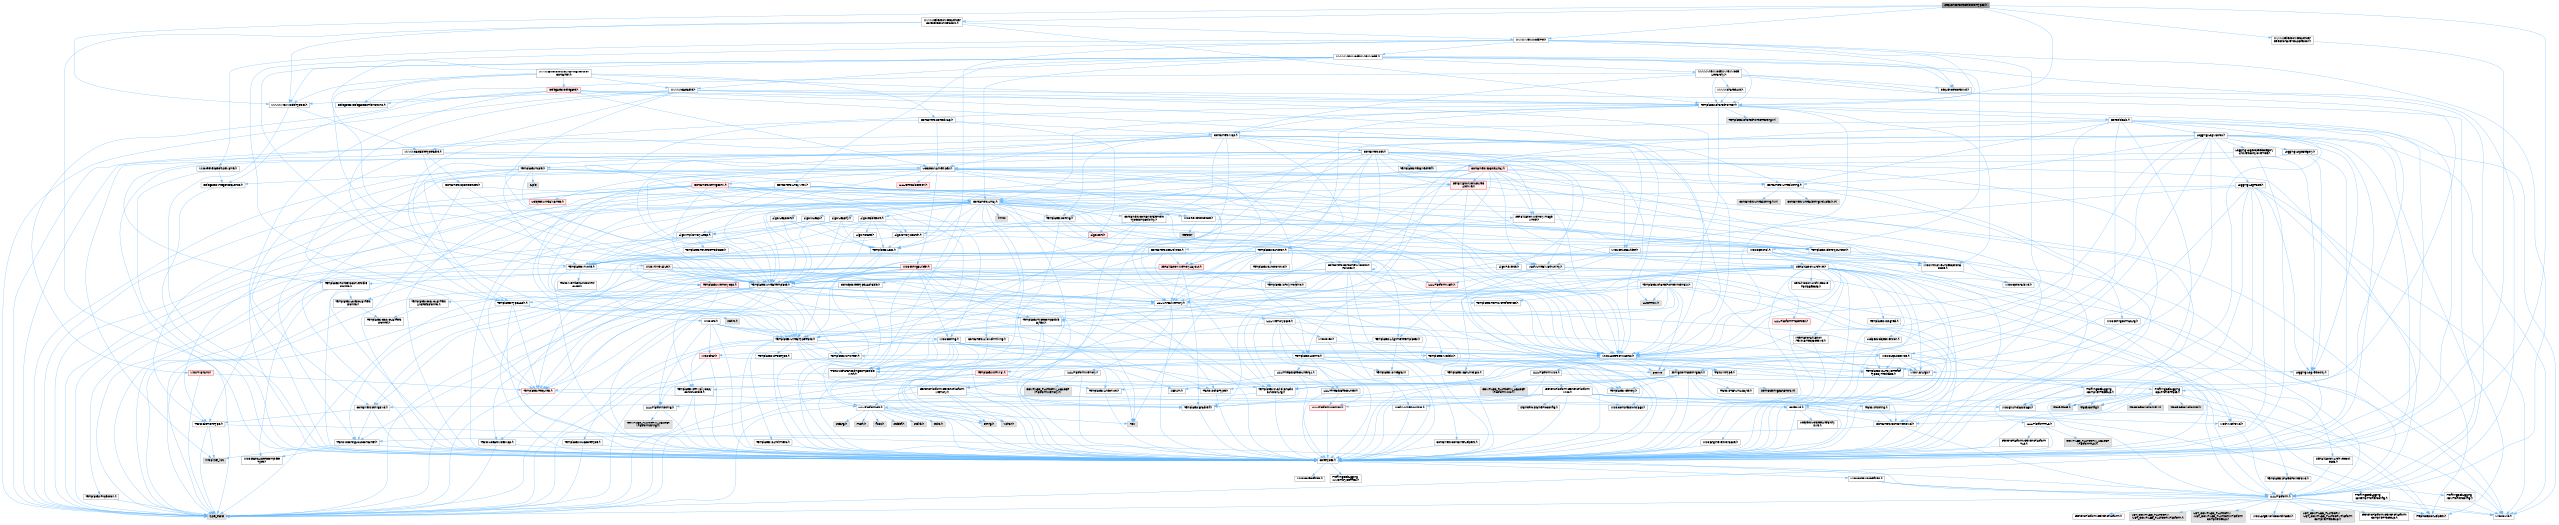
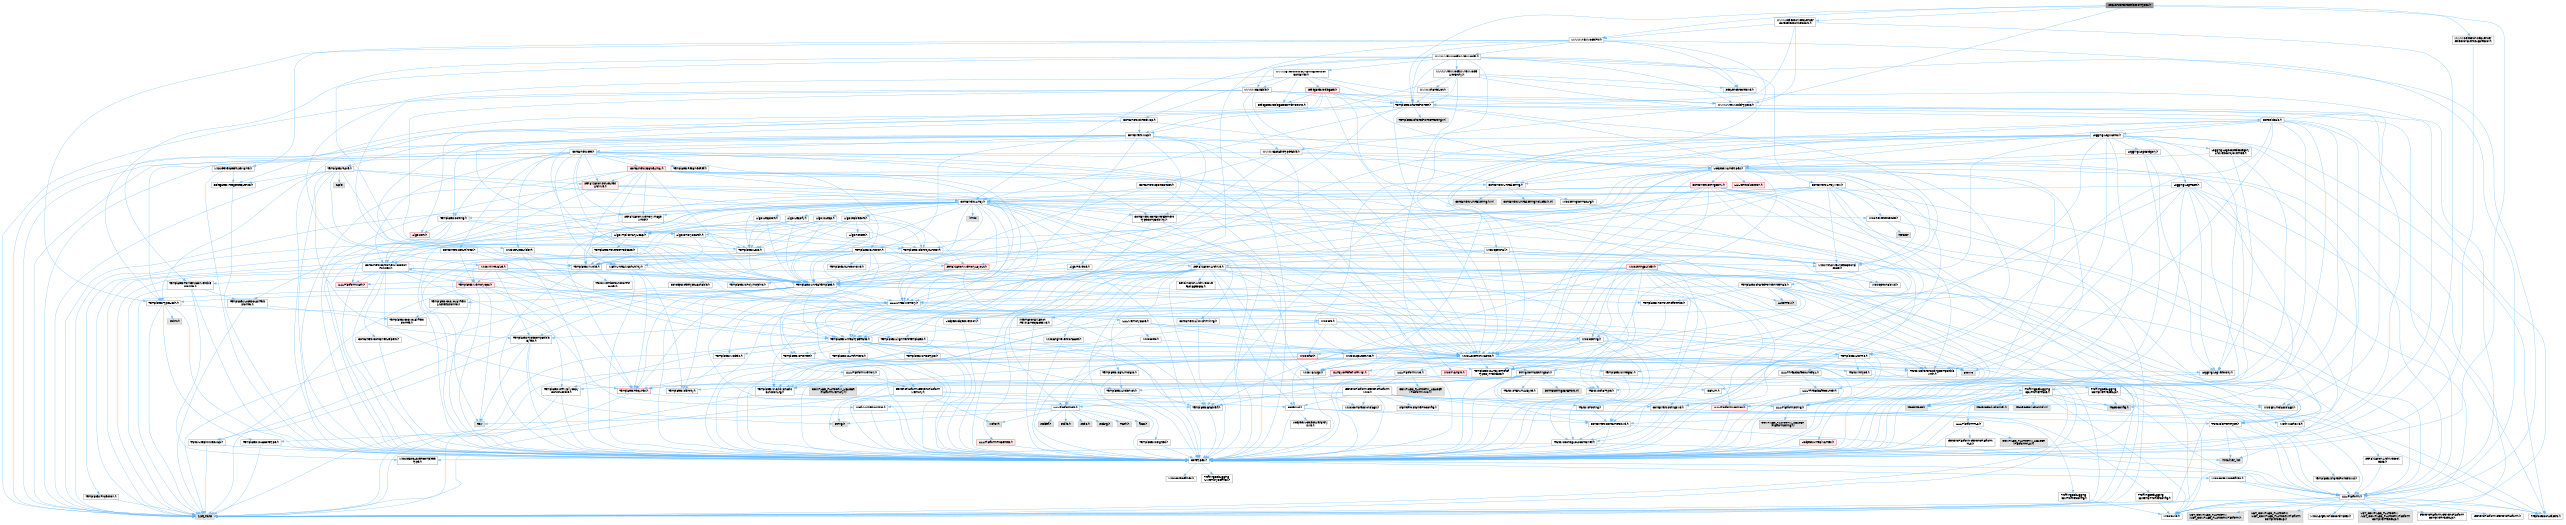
edge "MVVM/ViewModels/ViewModel.h" -> "MVVM/Extensions/DynamicExtension Container.h": added
edge "Containers/Array.h" -> "Templates/Invoke.h": removed
node "Misc/InlineValue.h": color grey40 -> red
edge "Misc/StringBuilder.h" -> "Templates/UnrealTypeTraits.h": now "Misc/InlineValue.h" -> "Templates/UnrealTypeTraits.h"
edge "Templates/TypeHash.h" -> "Templates/Requires.h": now "Templates/TypeHash.h" -> "Templates/IsUECoreType.h"
node "Templates/IsTrivial.h": label "Templates/IsTrivial.h" -> "IsArrayOrRefOf/IsTrivial.h"
